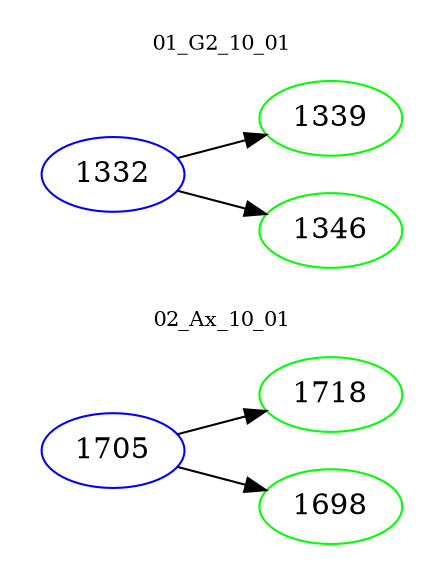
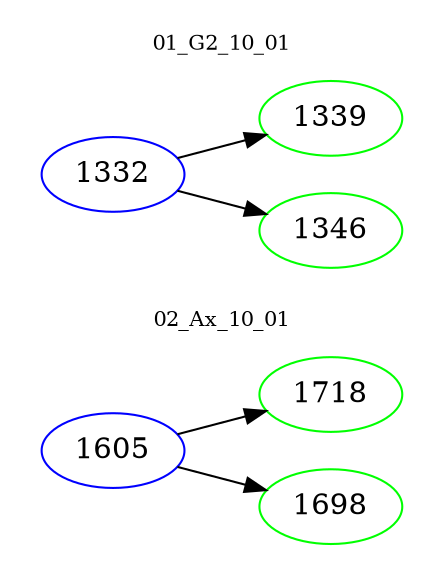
node "1705": label "1705" -> "1605"
